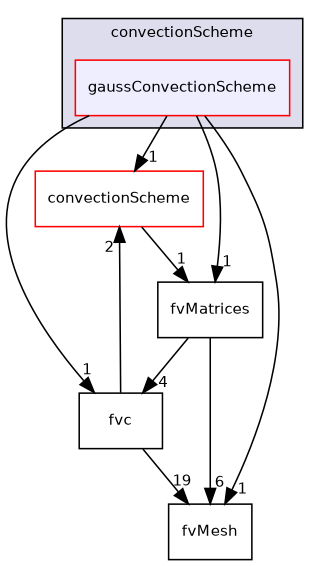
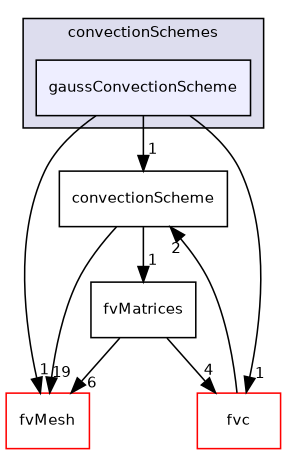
cluster "convectionScheme": label "convectionScheme" -> "convectionSchemes"
node "gaussConvectionScheme": color red -> black
edge "gaussConvectionScheme" -> "fvMatrices": removed
node "convectionScheme": color red -> black
node "fvc": color black -> red
edge "fvc" -> "fvMesh": now "convectionScheme" -> "fvMesh"
node "fvMesh": color black -> red
